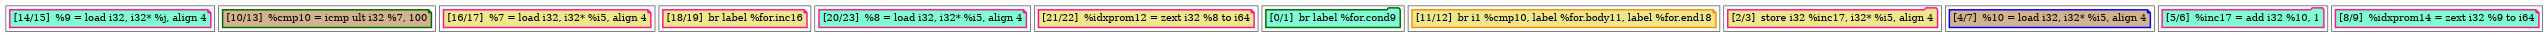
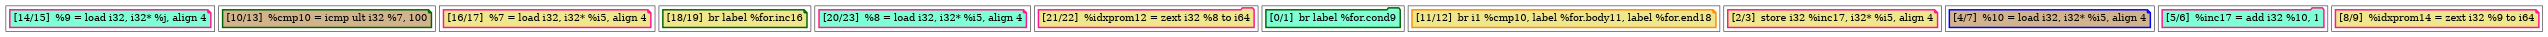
node "[18/19]  br label %for.inc16": color deeppink -> darkgreen
node "[21/22]  %idxprom12 = zext i32 %8 to i64": shape note -> folder
node "[2/3]  store i32 %inc17, i32* %i5, align 4": shape folder -> note
node "[8/9]  %idxprom14 = zext i32 %9 to i64": fillcolor aquamarine -> khaki
